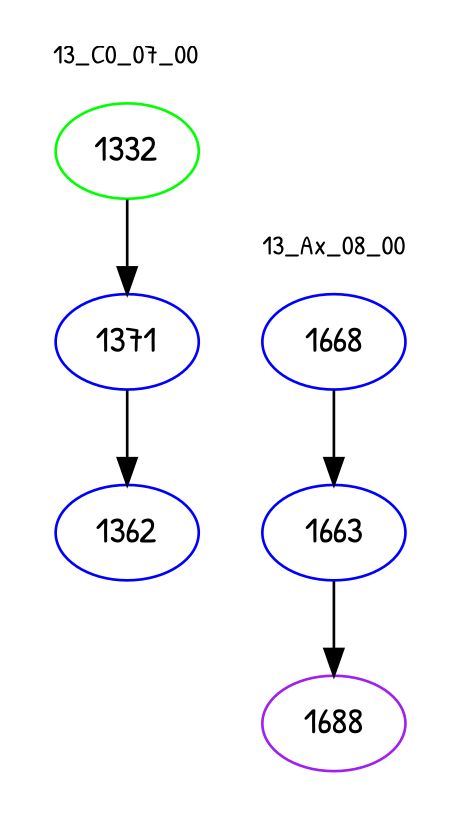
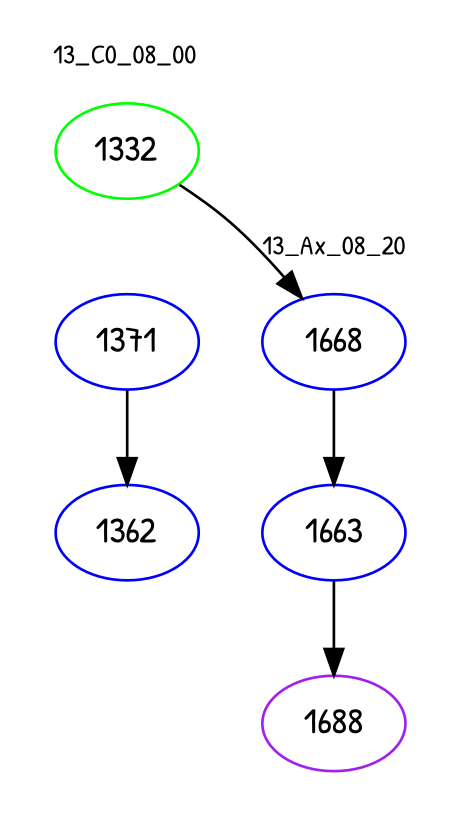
cluster "13_C0_07_00": label "13_C0_07_00" -> "13_C0_08_00"
edge "1332" -> "1371": now "1332" -> "1668"
cluster "13_Ax_08_00": label "13_Ax_08_00" -> "13_Ax_08_20"
